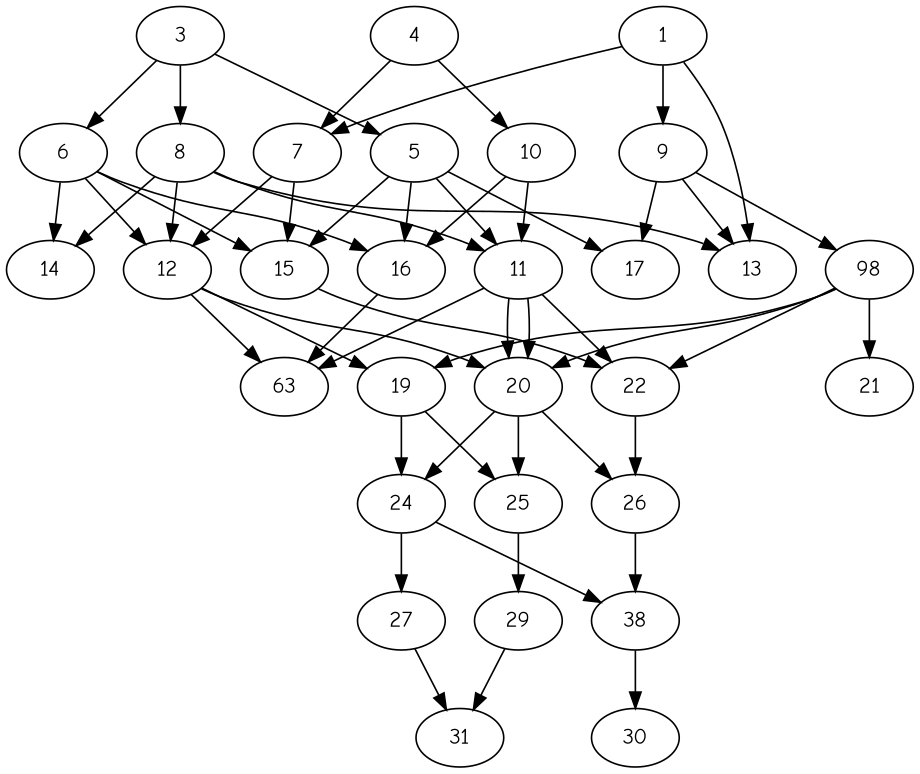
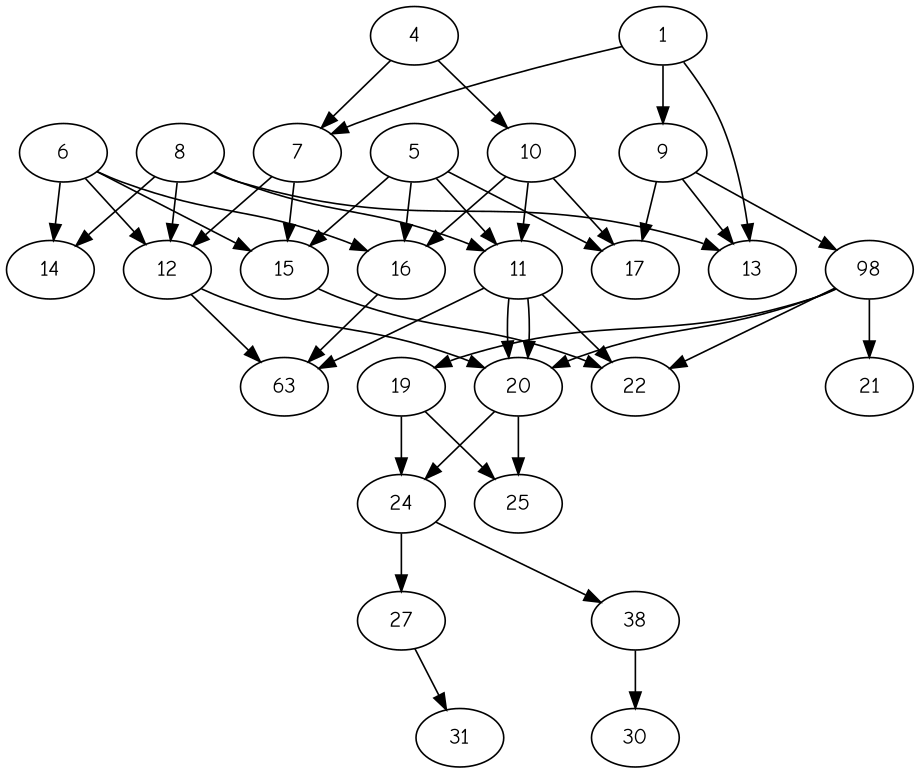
node "3": removed
edge "10" -> "17": added
edge "12" -> "19": removed
node "26": removed
node "29": removed
